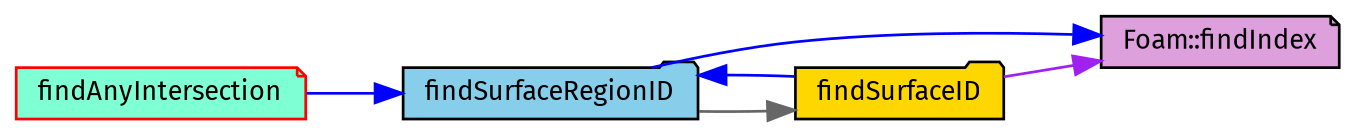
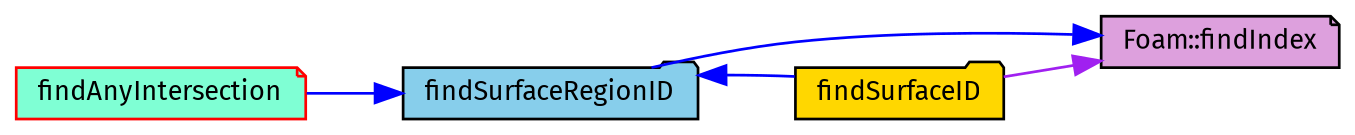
edge "findSurfaceRegionID" -> "findSurfaceID": removed
